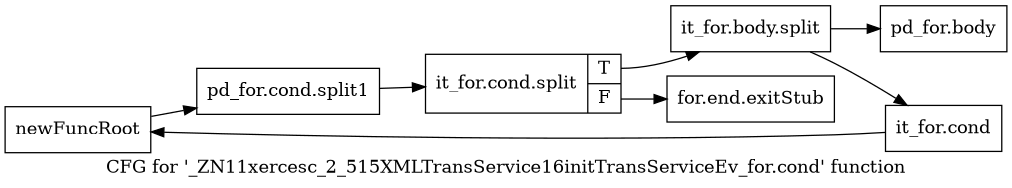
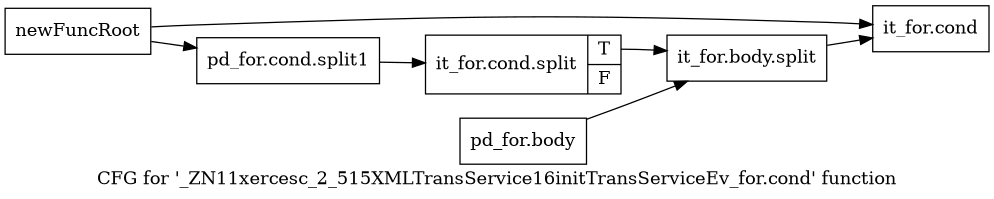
edge "it_for.body.split" -> "pd_for.body": reversed
node "for.end.exitStub": removed
edge "it_for.cond" -> "newFuncRoot": reversed
